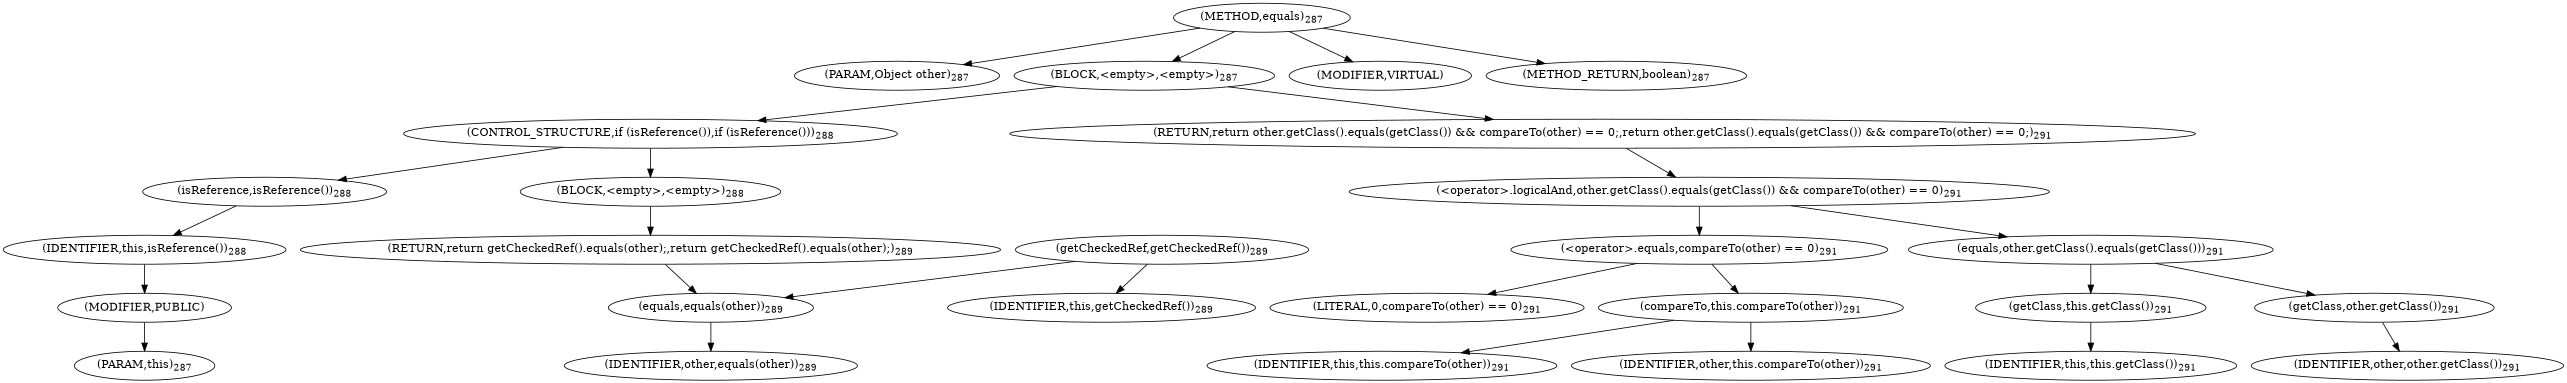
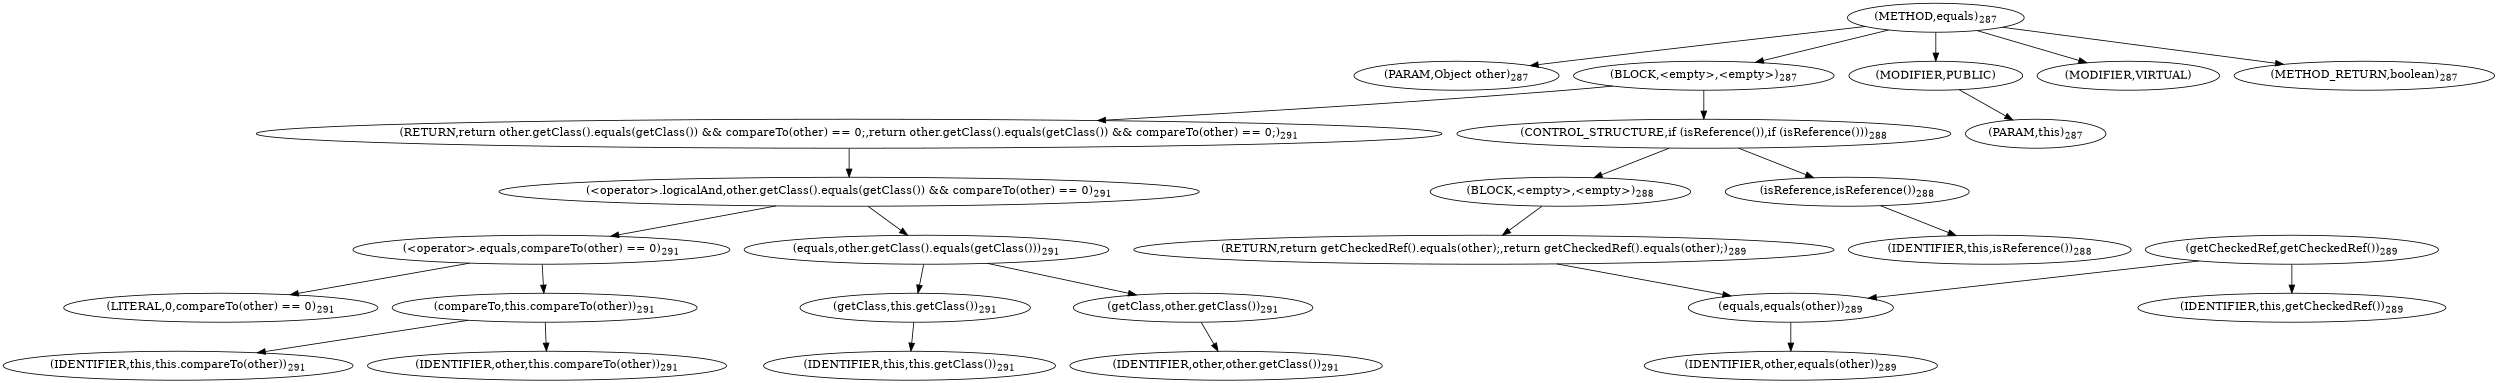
edge "(IDENTIFIER,this,isReference())" -> "(MODIFIER,PUBLIC)": now "(METHOD,equals)" -> "(MODIFIER,PUBLIC)"
